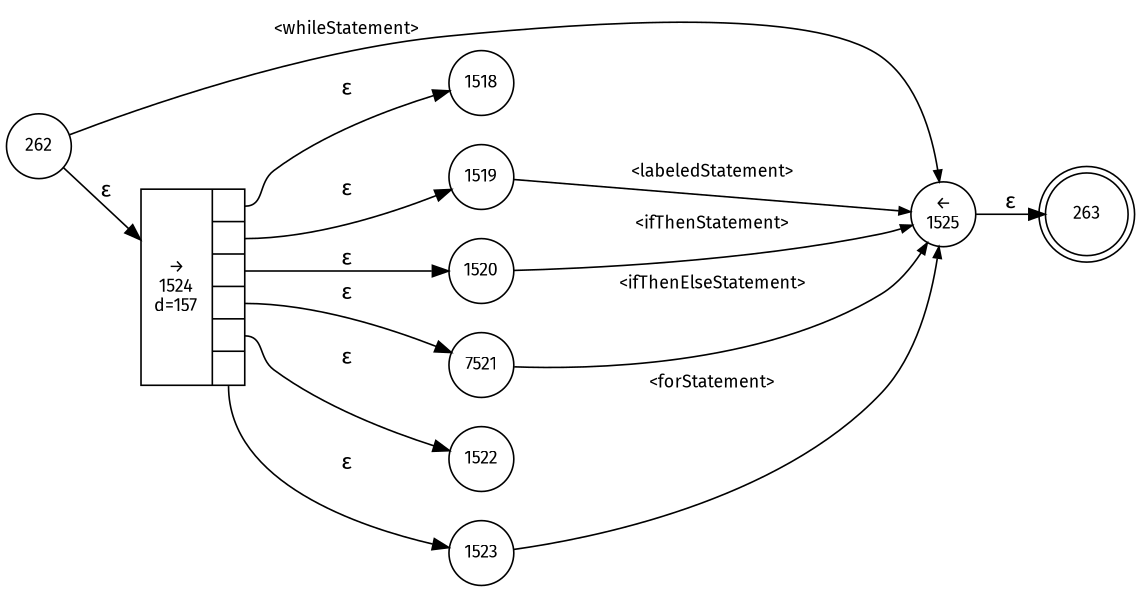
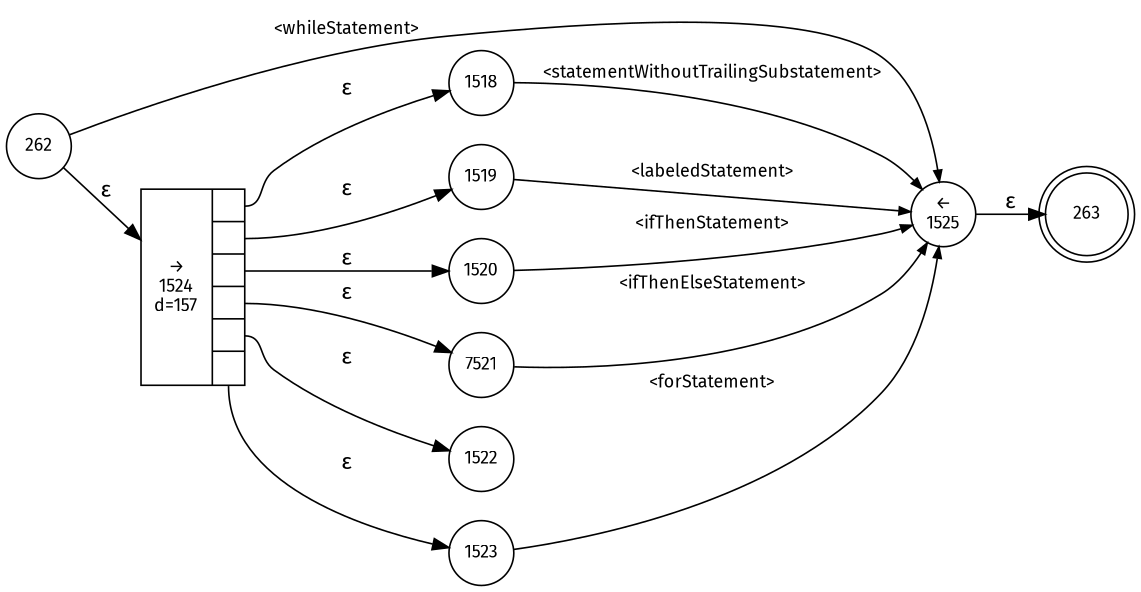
edge "1518" -> "← 1525": added, label "<statementWithoutTrailingSubstatement>"
